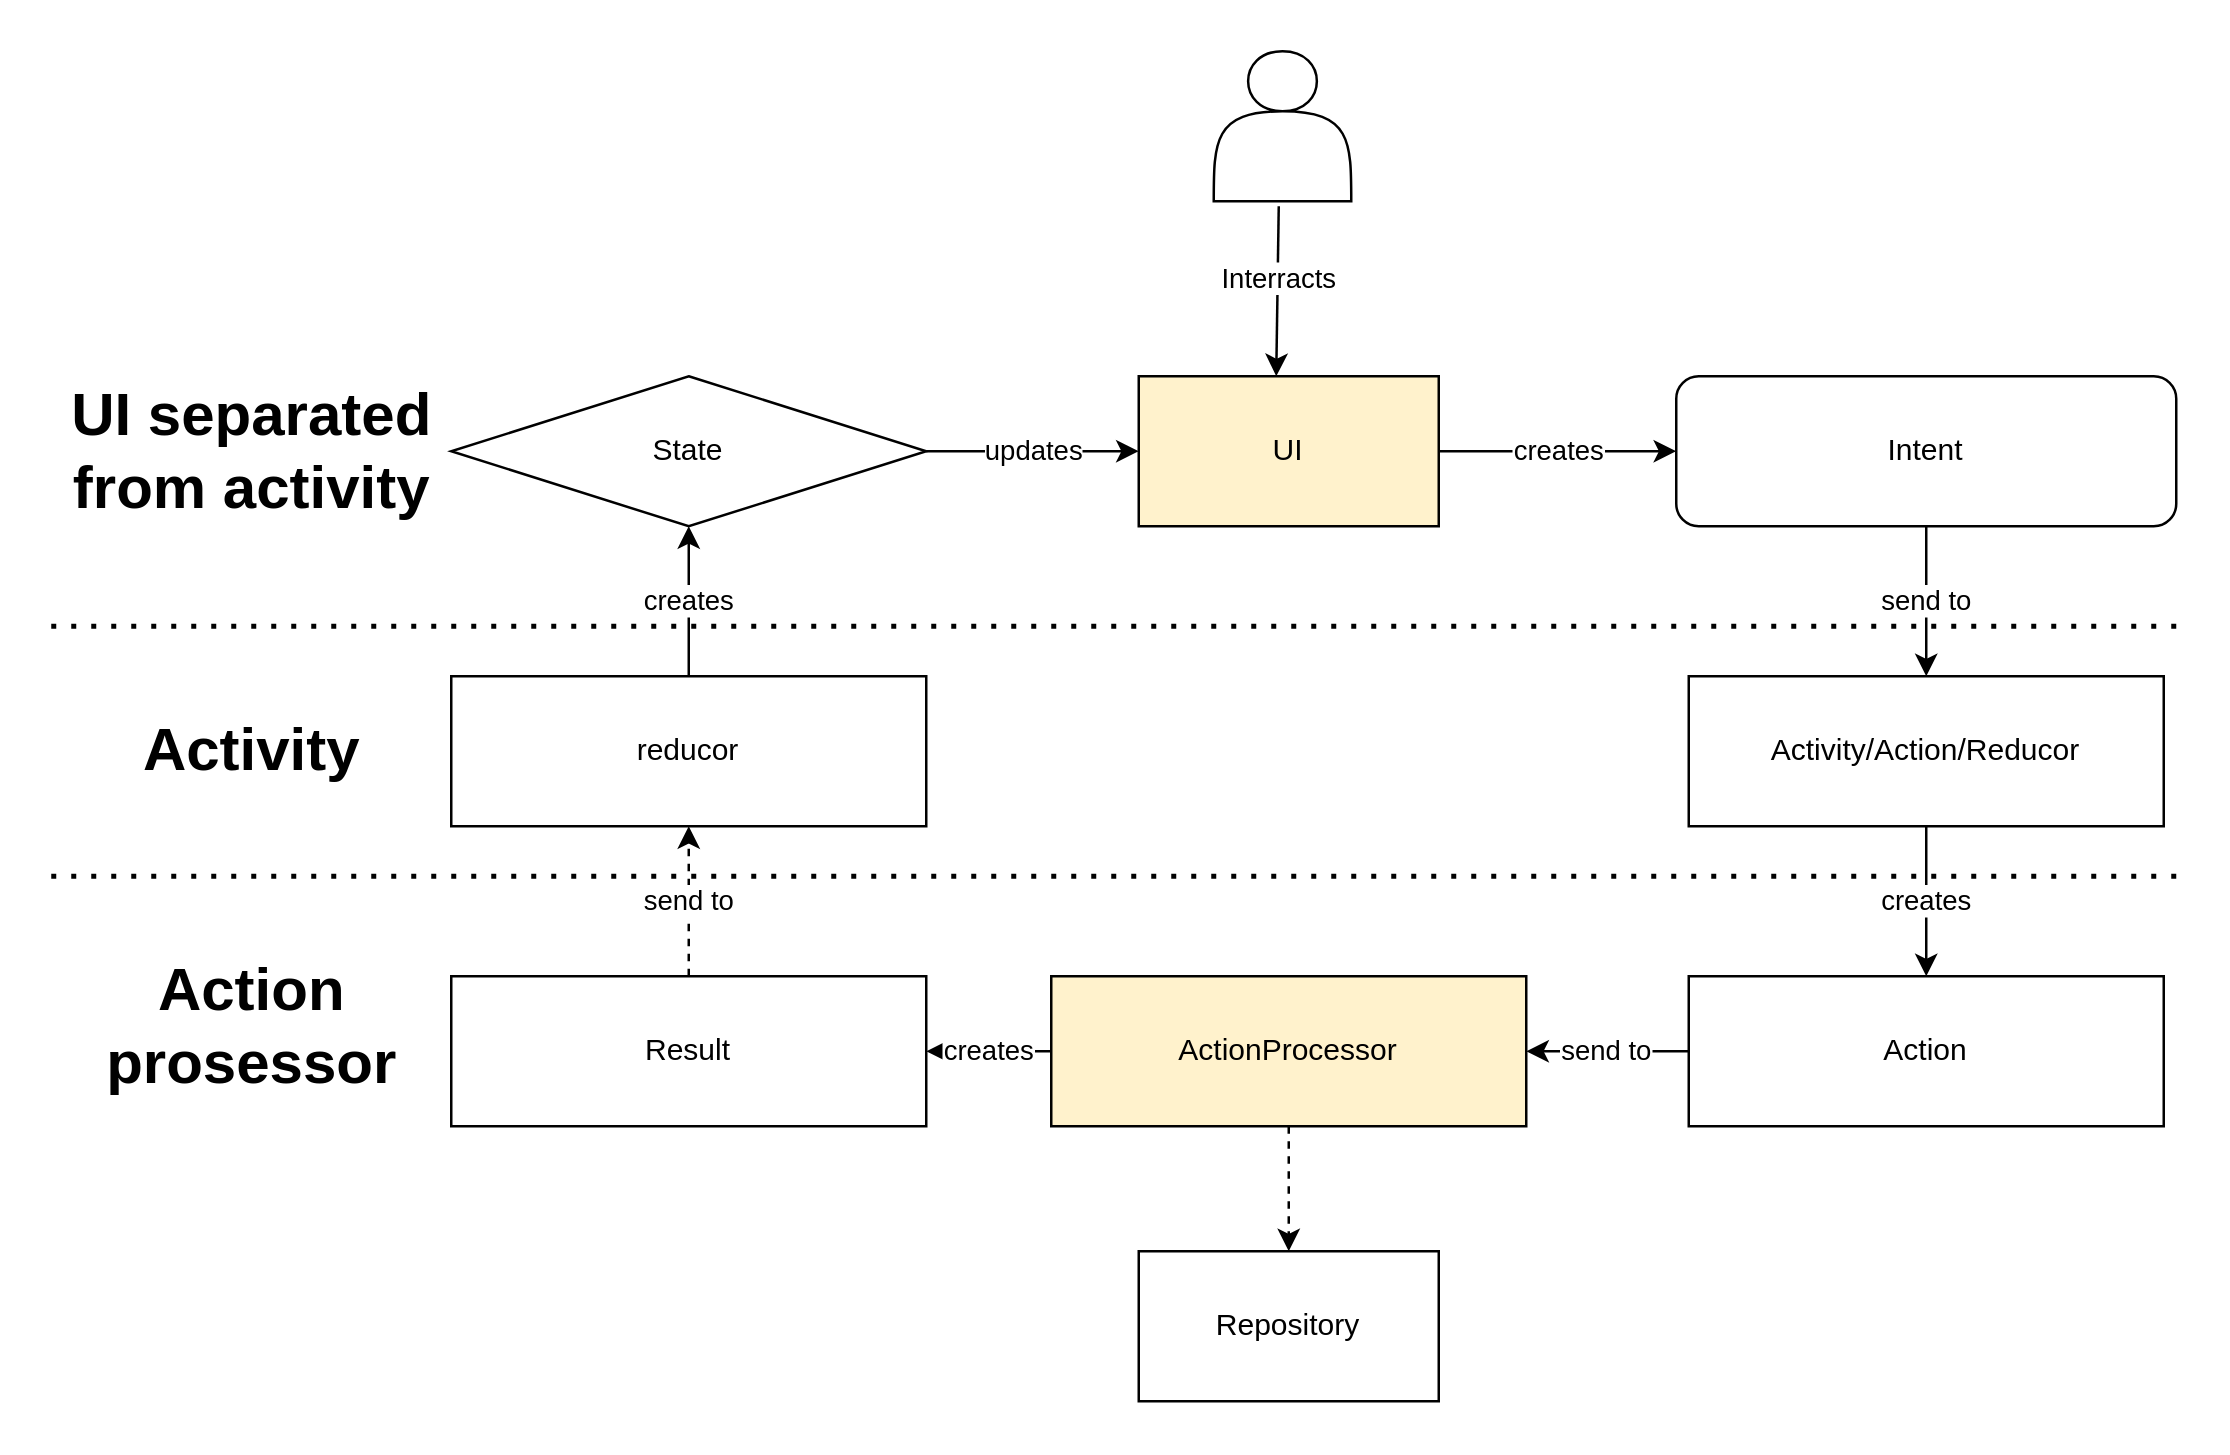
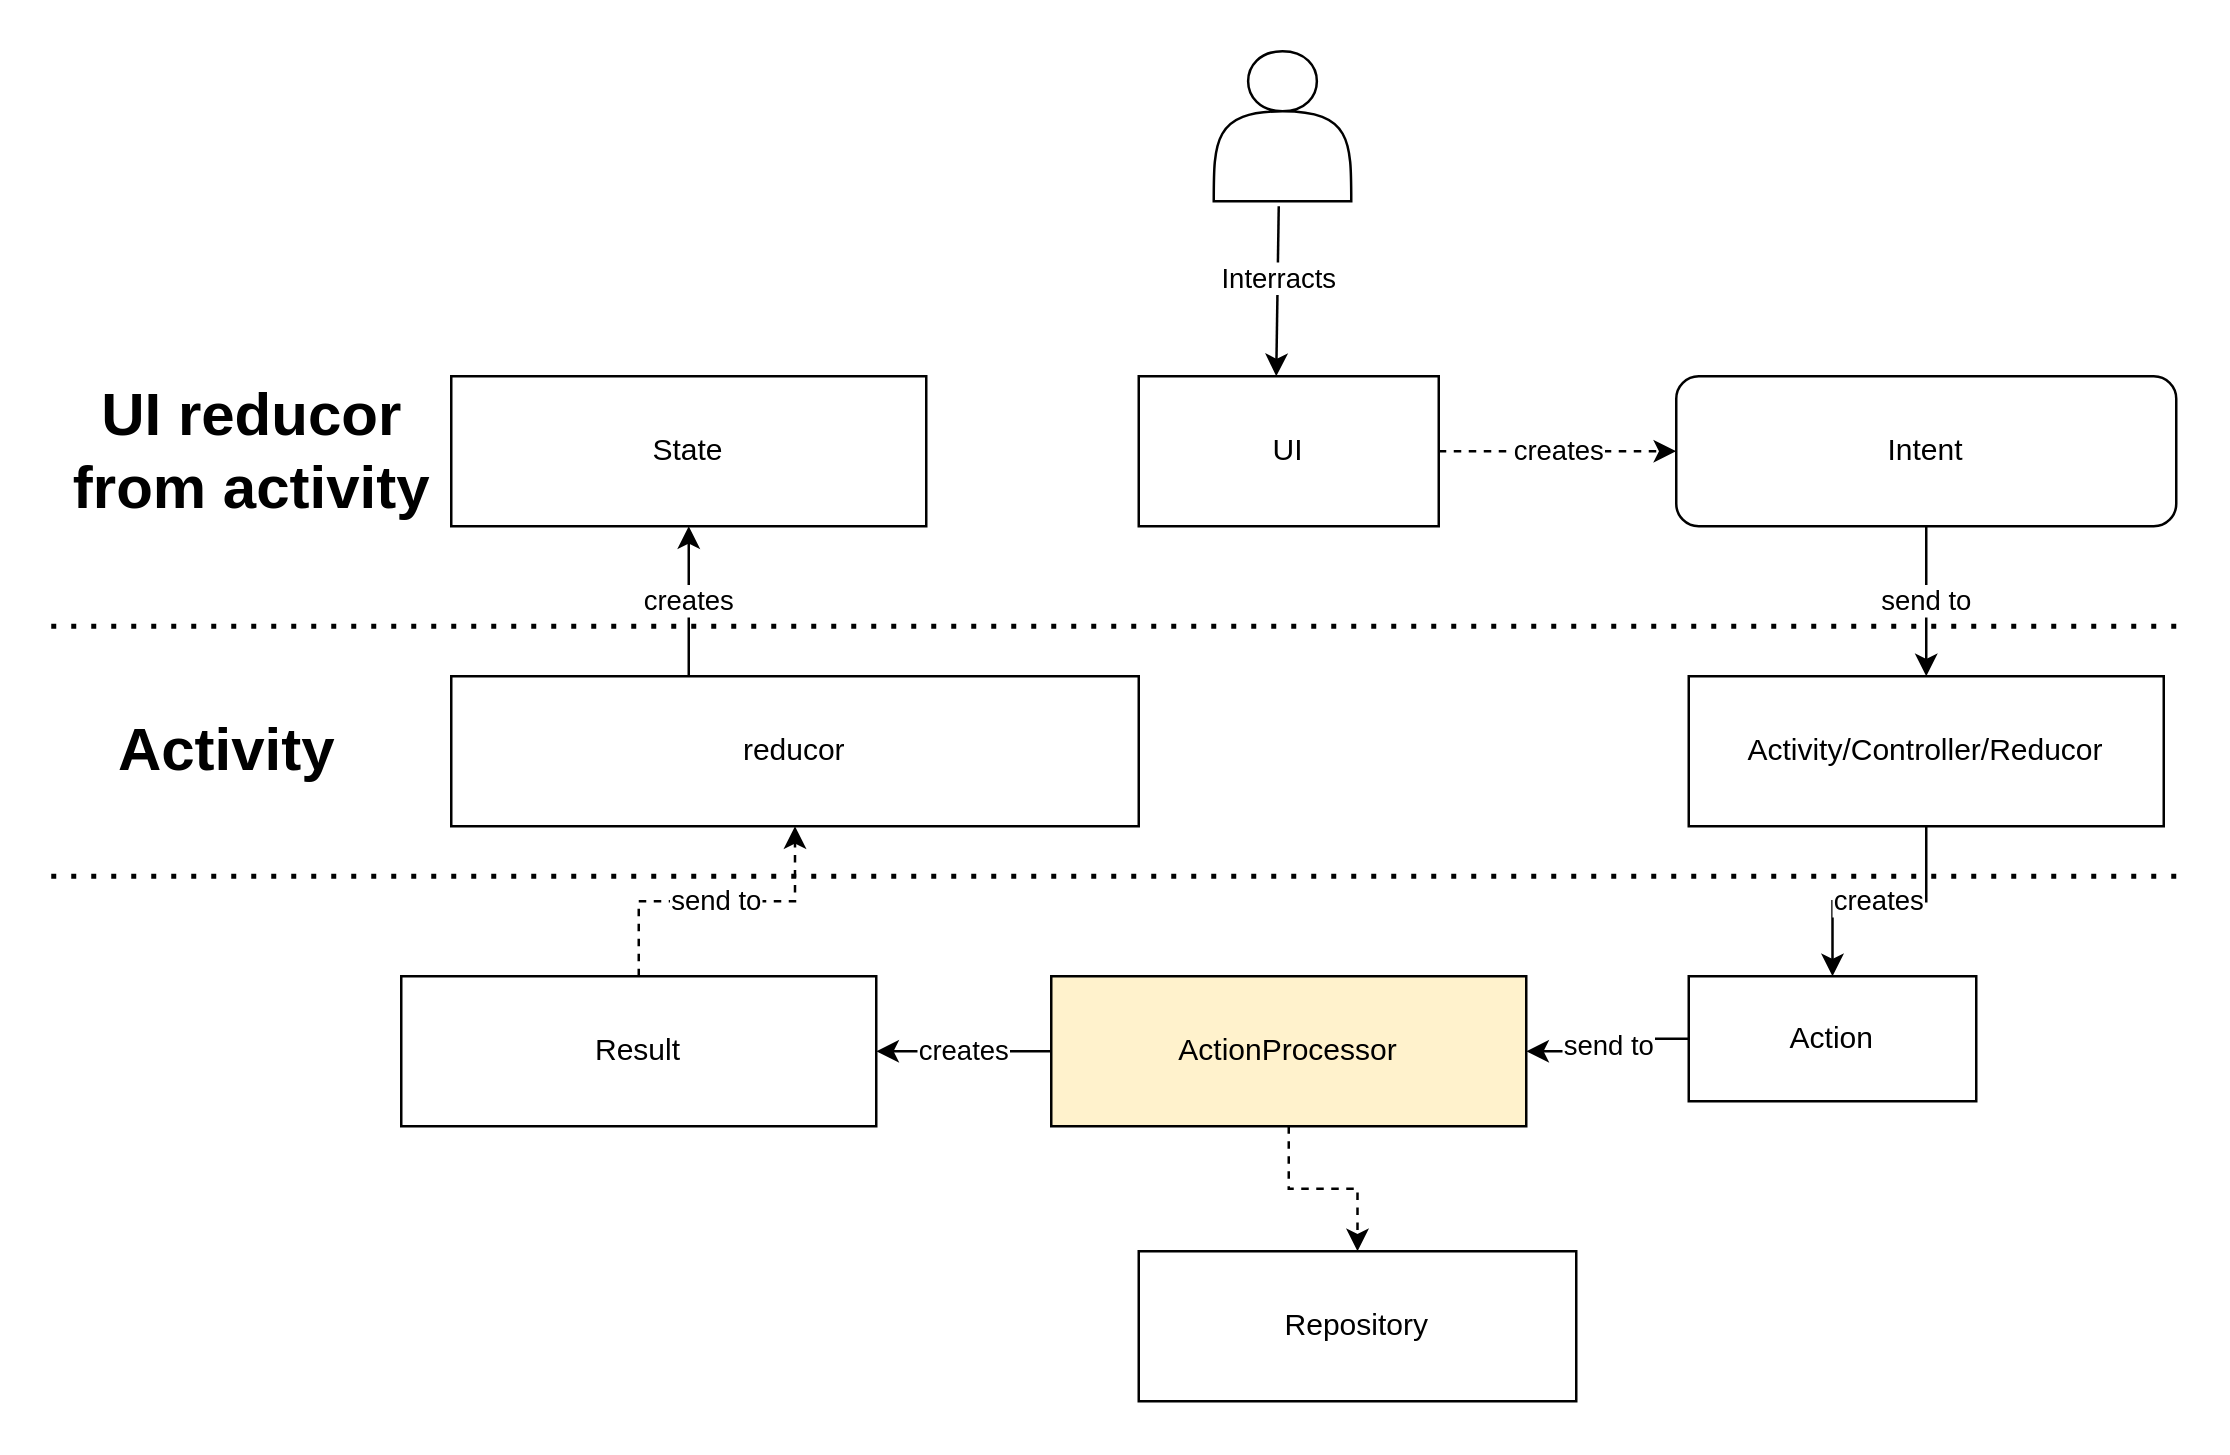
node "UI separated from activity": label "UI separated from activity" -> "UI reducor from activity"
node "State": shape diamond -> rectangle
edge "State" -> "UI": removed, label "updates"
node "UI": fillcolor #fff2cc -> #ffffff
edge "UI" -> "Intent": style solid -> dashed
node "Activity": moved (251, 751) -> (226, 751)
node "reducor": size 475x150 -> 688x150
node "Activity/Action/Reducor": label "Activity/Action/Reducor" -> "Activity/Controller/Reducor"
node "Action prosessor": removed
node "Result": moved (689, 1051) -> (639, 1051)
node "Action": size 475x150 -> 288x125
node "Repository": size 300x150 -> 438x150
